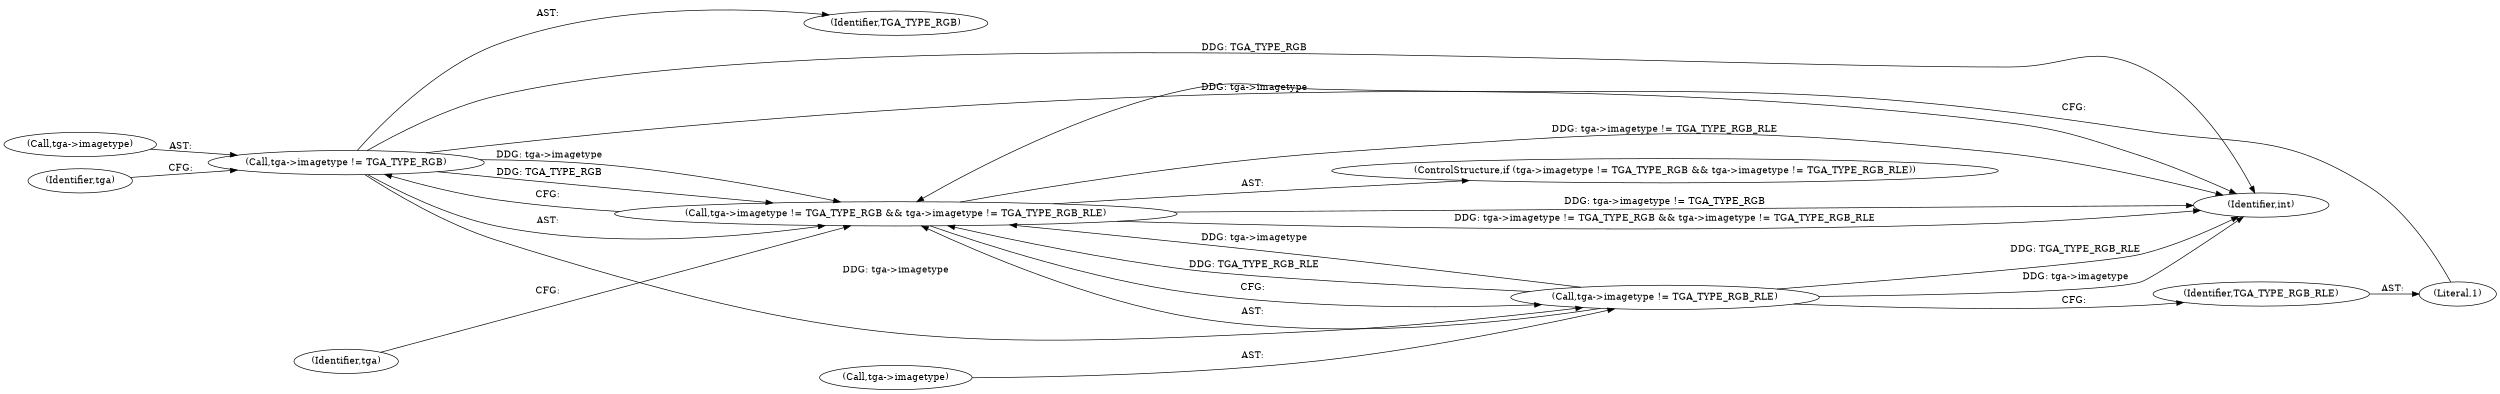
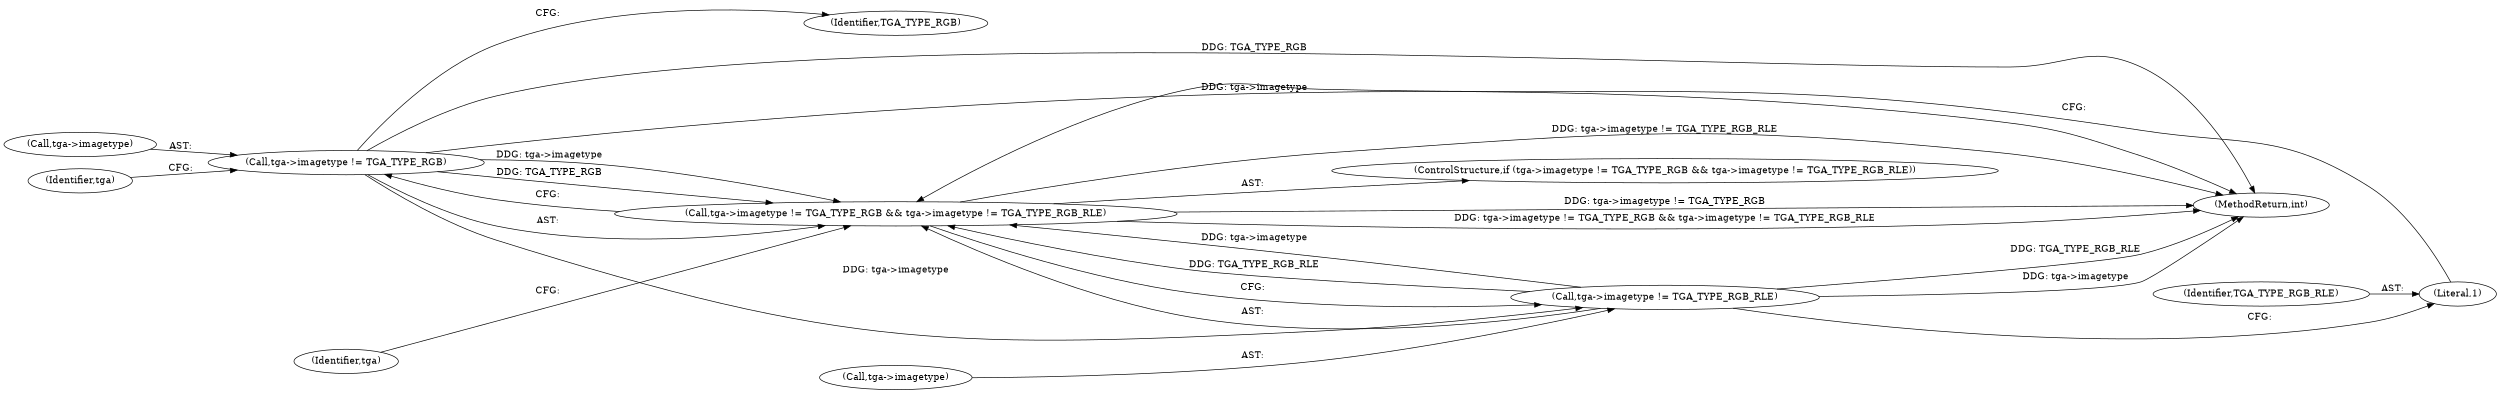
edge "(Call,tga->imagetype != TGA_TYPE_RGB)" -> "(Identifier,TGA_TYPE_RGB)": label "AST: " -> "CFG: "
node "(Identifier,int)": label "(Identifier,int)" -> "(MethodReturn,int)"
edge "(Call,tga->imagetype != TGA_TYPE_RGB_RLE)" -> "(Identifier,TGA_TYPE_RGB_RLE)": now "(Call,tga->imagetype != TGA_TYPE_RGB_RLE)" -> "(Literal,1)"
